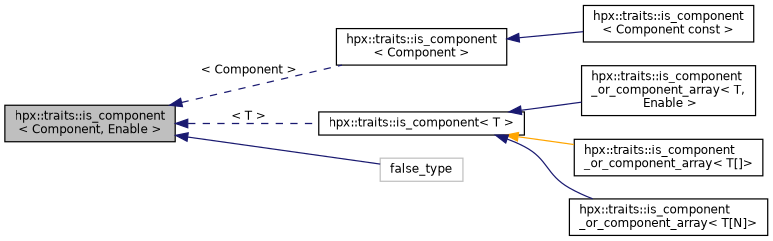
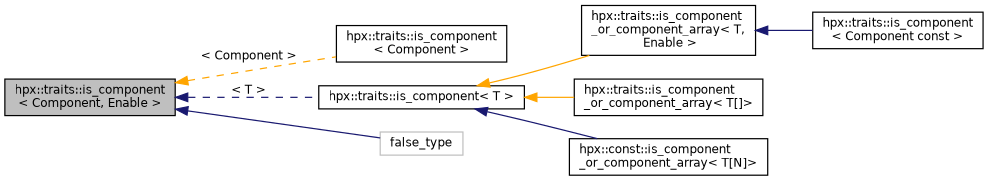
edge "hpx::traits::is_component < Component const >" -> "hpx::traits::is_component < Component >": now "hpx::traits::is_component < Component const >" -> "hpx::traits::is_component _or_component_array< T, Enable >"
edge "hpx::traits::is_component < Component >" -> "hpx::traits::is_component < Component, Enable >": color midnightblue -> orange
edge "hpx::traits::is_component _or_component_array< T, Enable >" -> "hpx::traits::is_component< T >": color midnightblue -> orange
node "hpx::traits::is_component _or_component_array< T[N]>": label "hpx::traits::is_component _or_component_array< T[N]>" -> "hpx::const::is_component _or_component_array< T[N]>"
